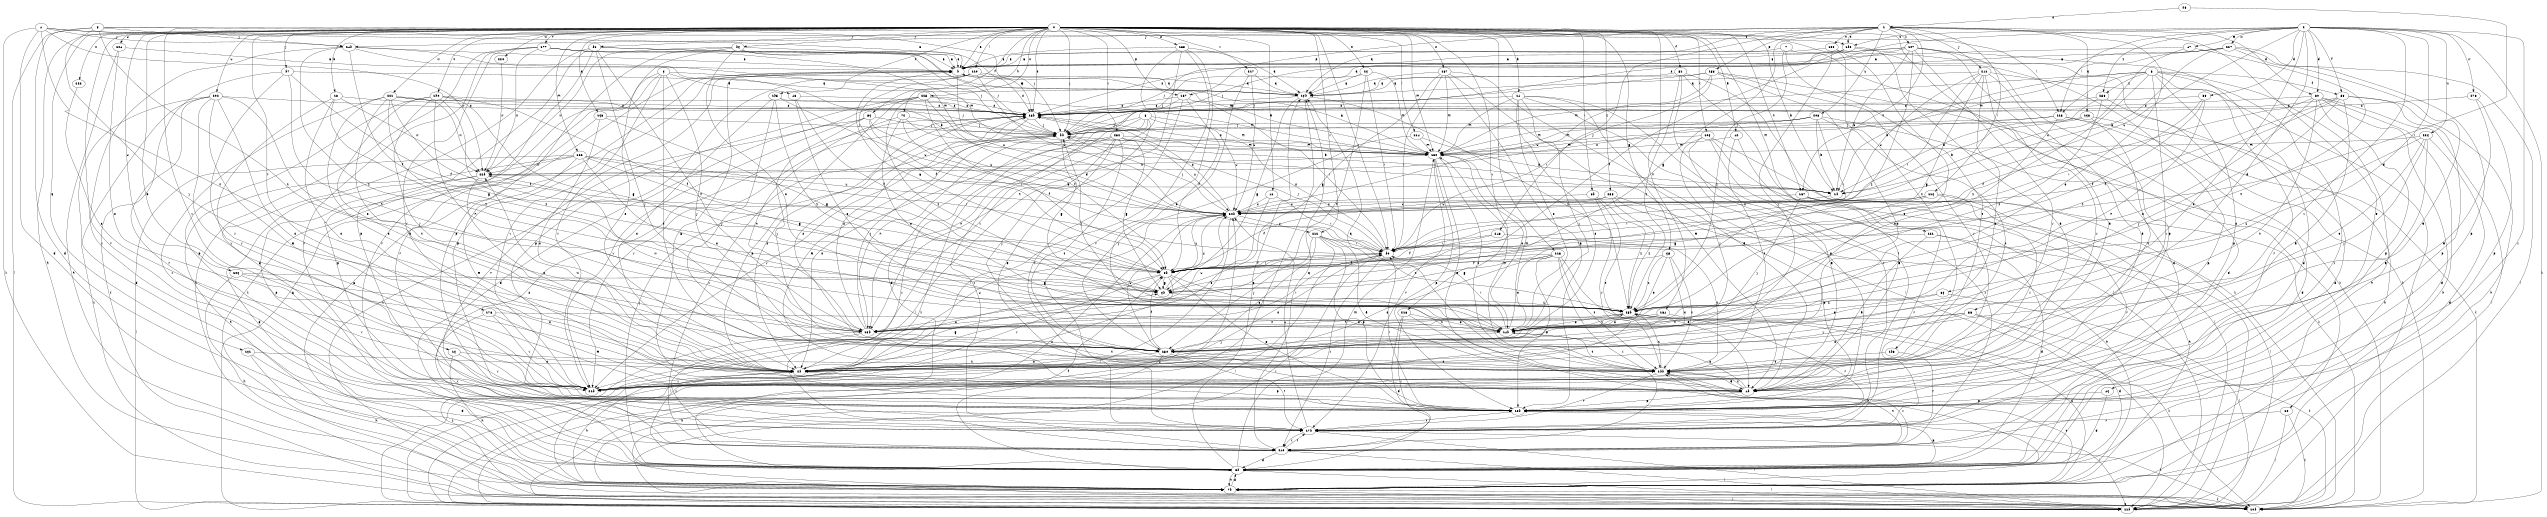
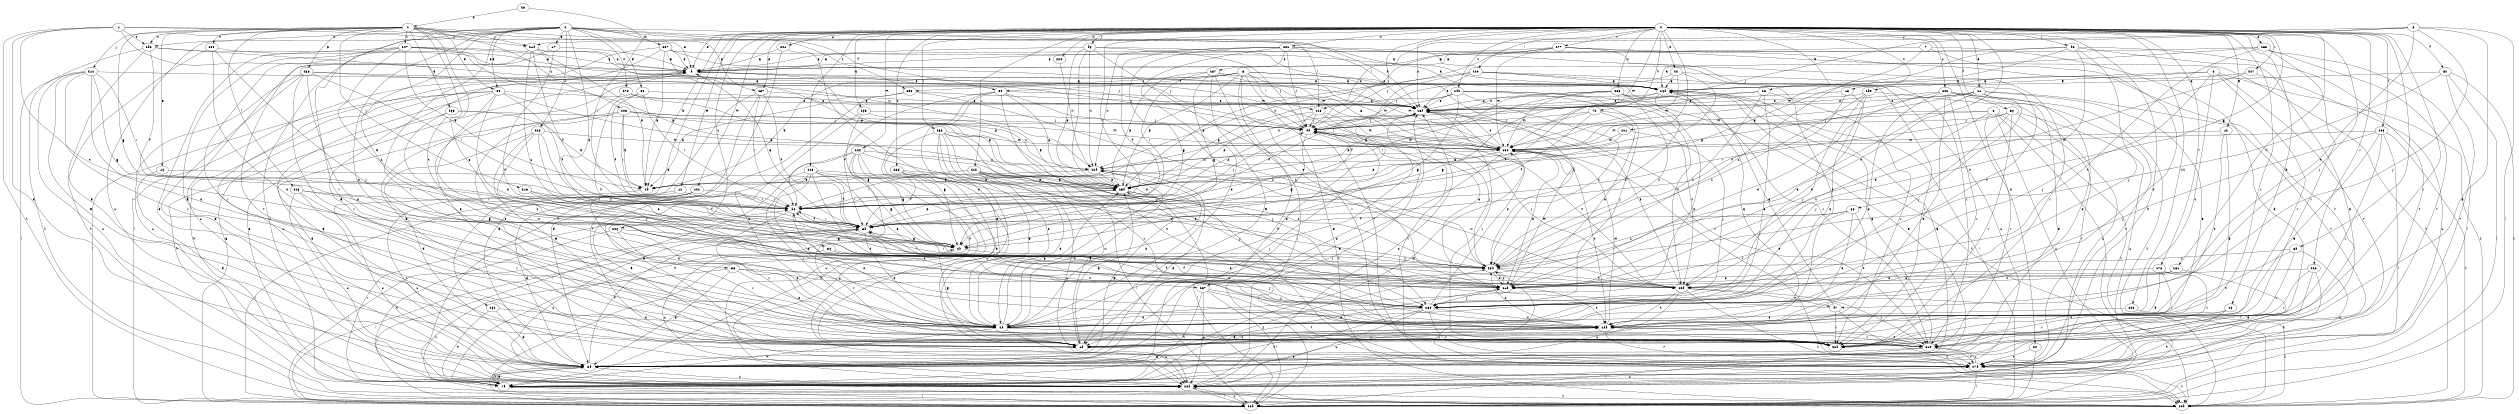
edge "0" -> "187": now "221" -> "187"
edge "225" -> "90": label "d" -> "i"
edge "189" -> "29": reversed
edge "209" -> "212": reversed
edge "97" -> "139": reversed
node "193": removed
edge "20" -> "109": now "222" -> "109"
